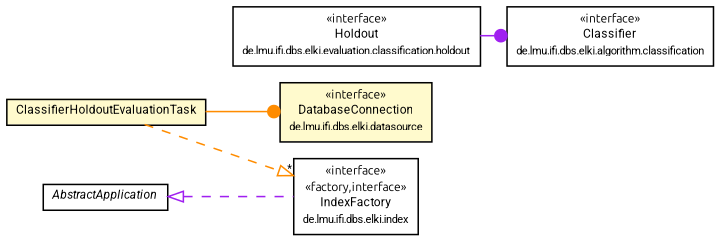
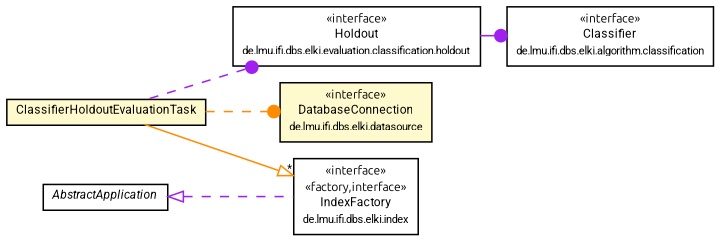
edge "ClassifierHoldoutEvaluationTask" -> "Holdout": added
edge "ClassifierHoldoutEvaluationTask" -> "DatabaseConnection": style solid -> dashed
edge "ClassifierHoldoutEvaluationTask" -> "IndexFactory": style dashed -> solid
